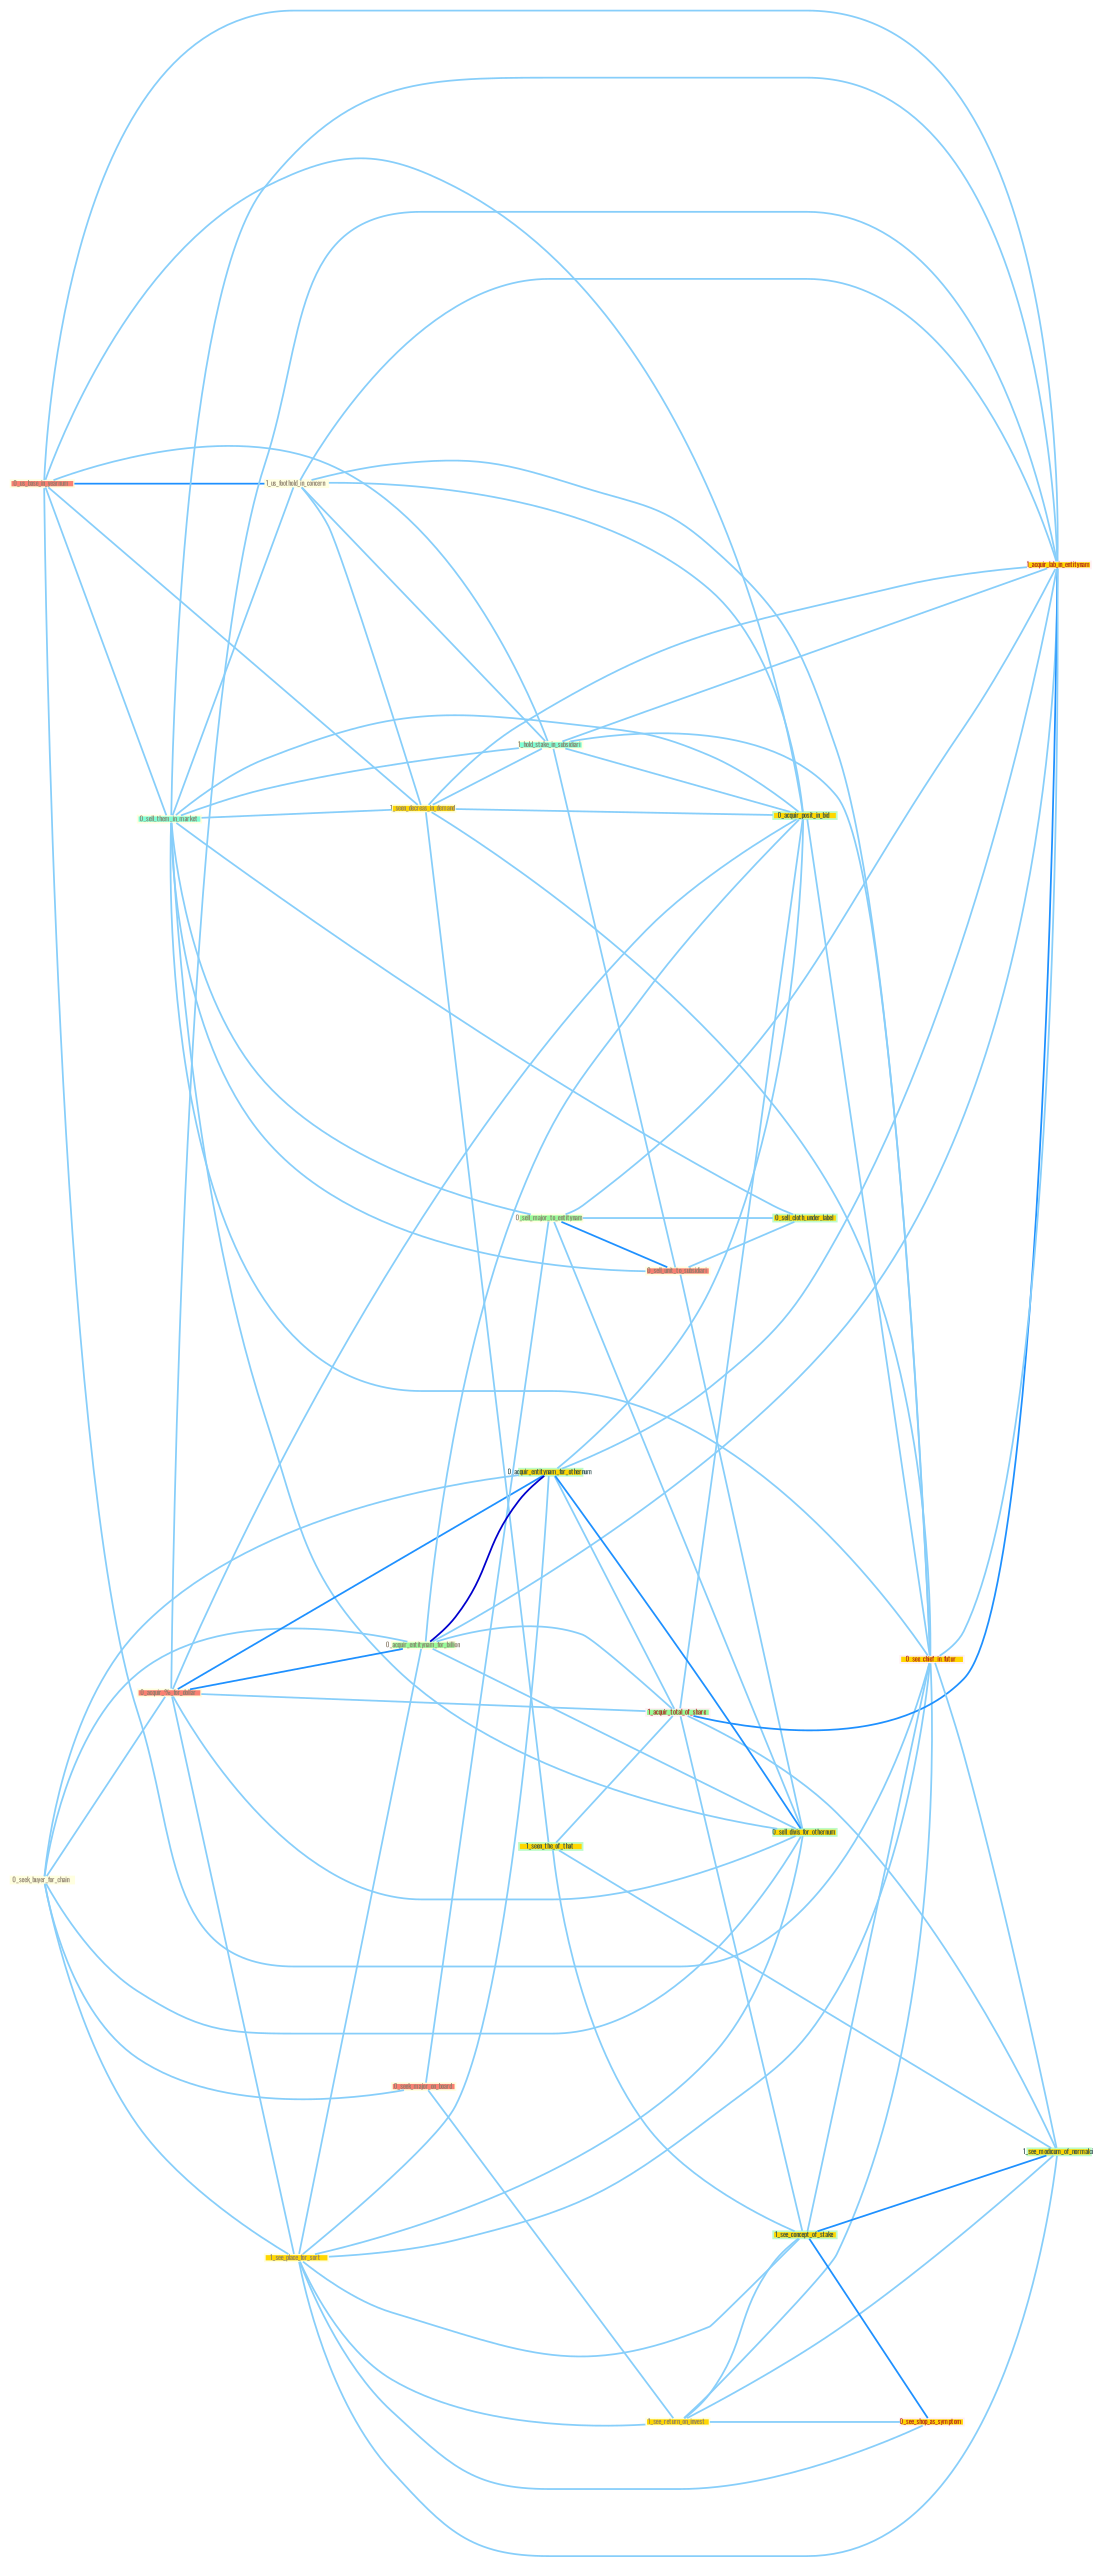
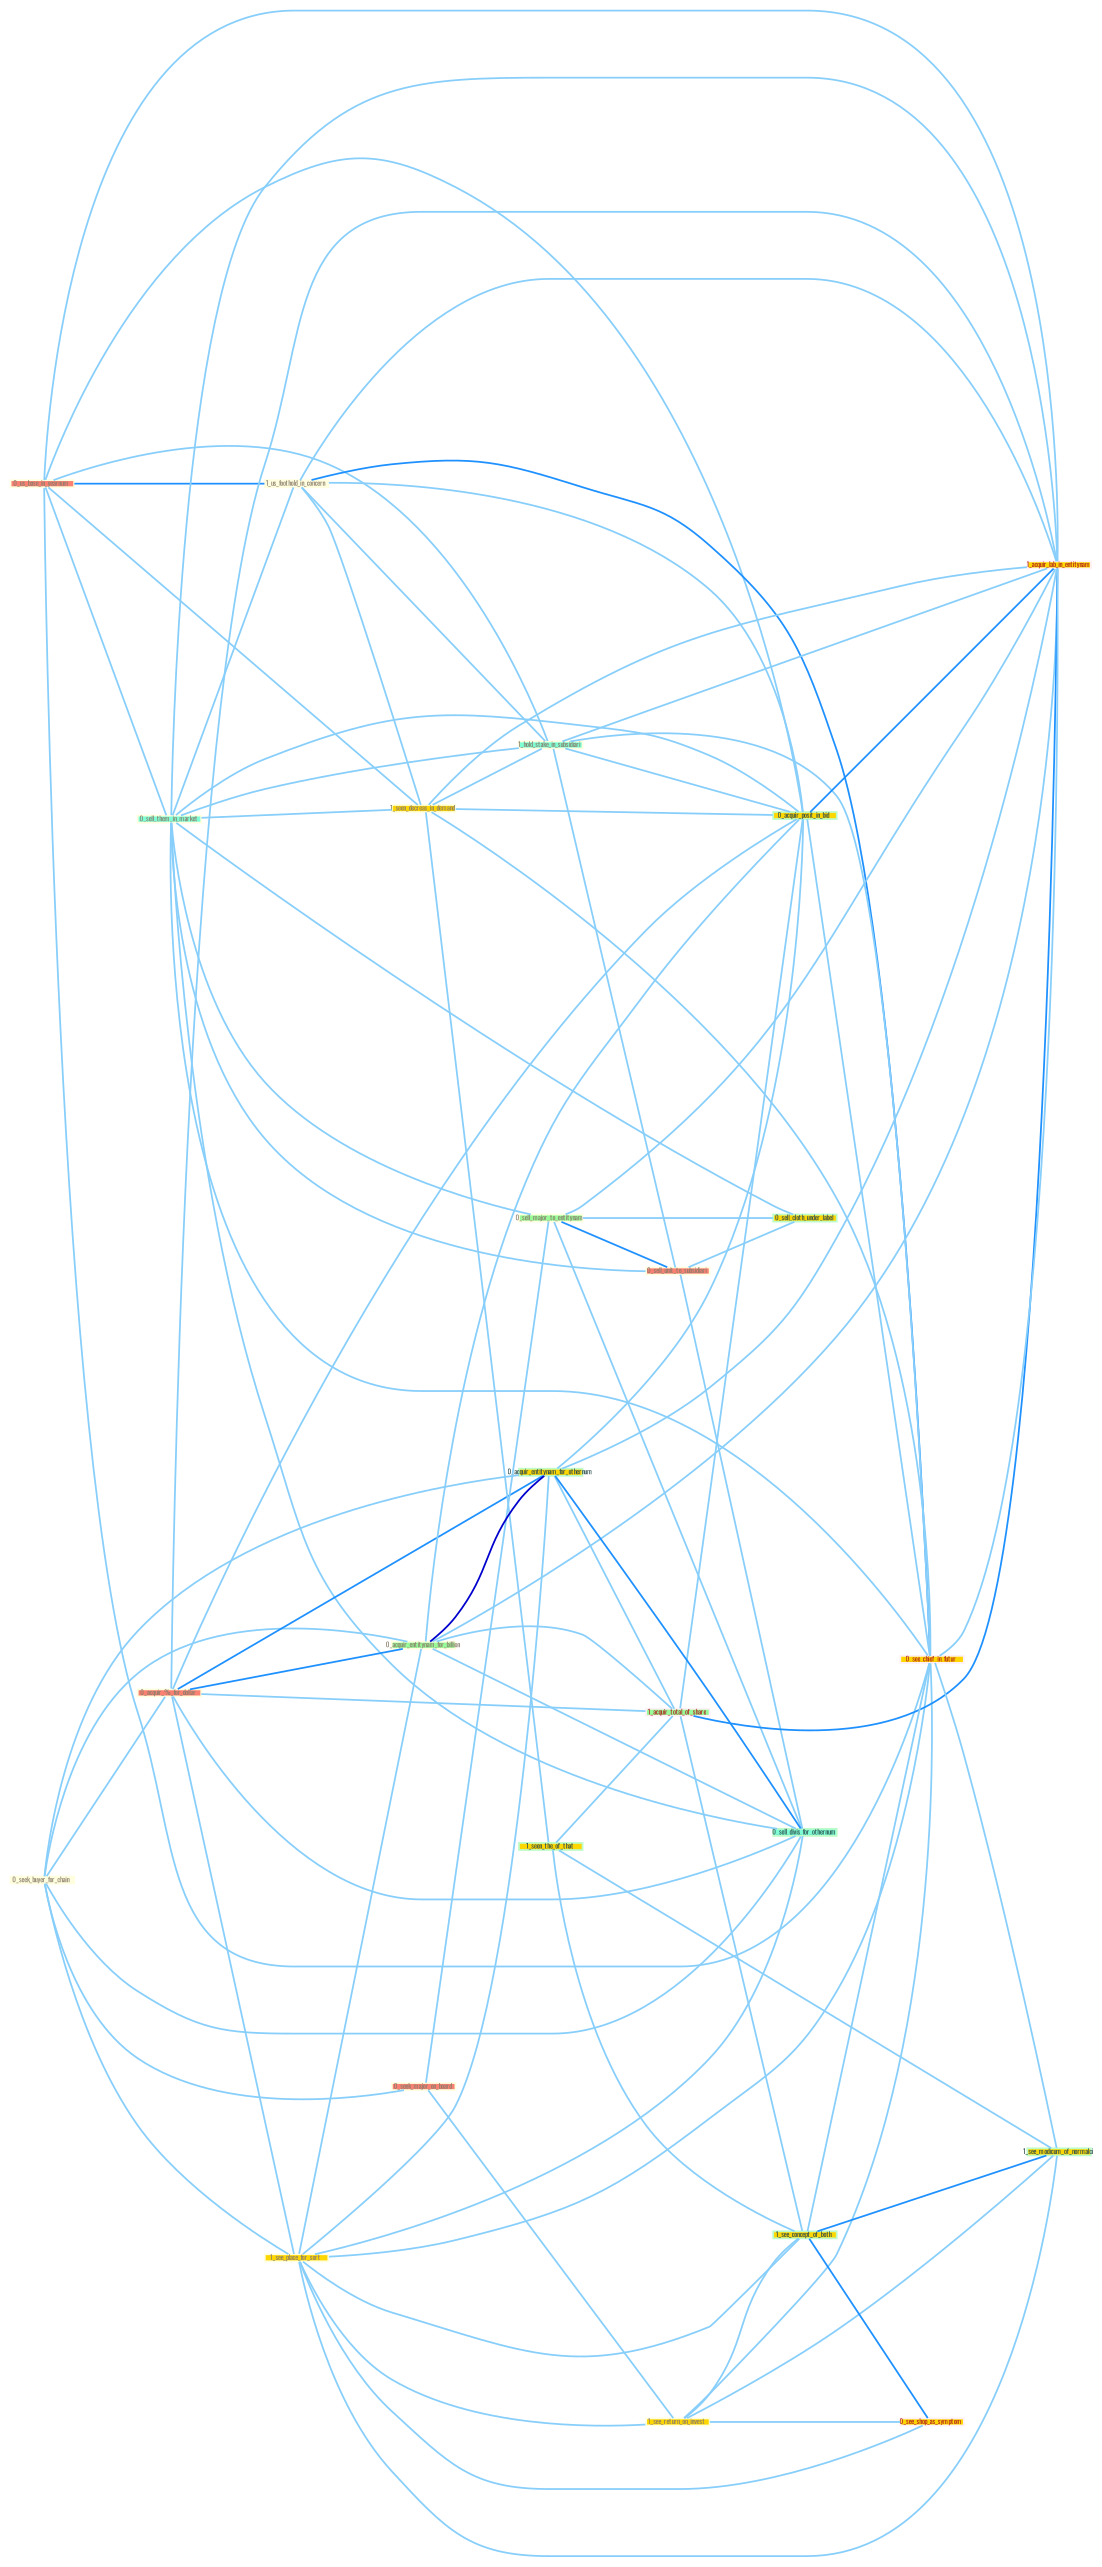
edge "1_acquir_lab_in_entitynam" -- "0_acquir_posit_in_bid": added
edge "1_us_foothold_in_concern" -- "0_see_chief_in_futur": color #87cefa -> #1e90ff
node "0_sell_divis_for_othernum": fillcolor gold -> aquamarine
edge "1_acquir_total_of_share" -- "1_see_modicum_of_normalci": removed
node "1_see_concept_of_stake": label "1_see_concept_of_stake" -> "1_see_concept_of_both"
